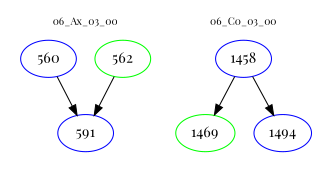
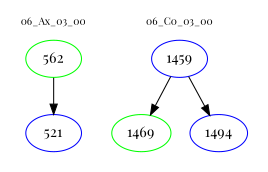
node "560": removed
node "1458": label "1458" -> "1459"
node "591": label "591" -> "521"
